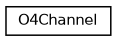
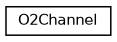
node "O4Channel": label "O4Channel" -> "O2Channel"
